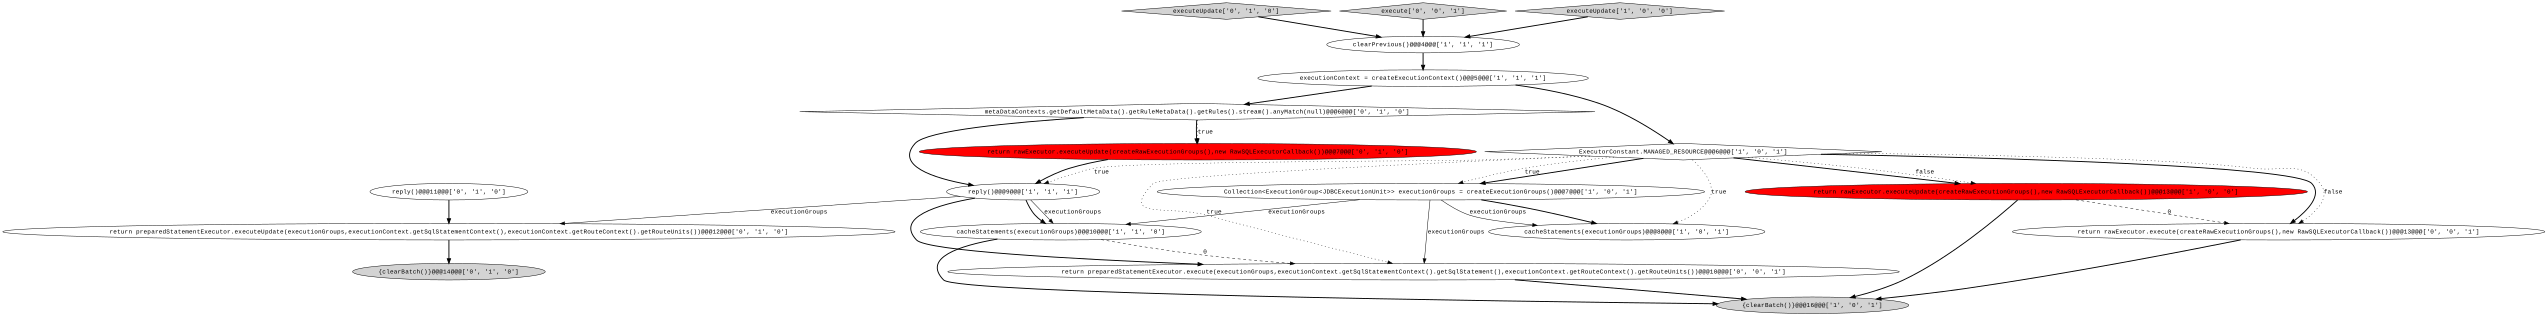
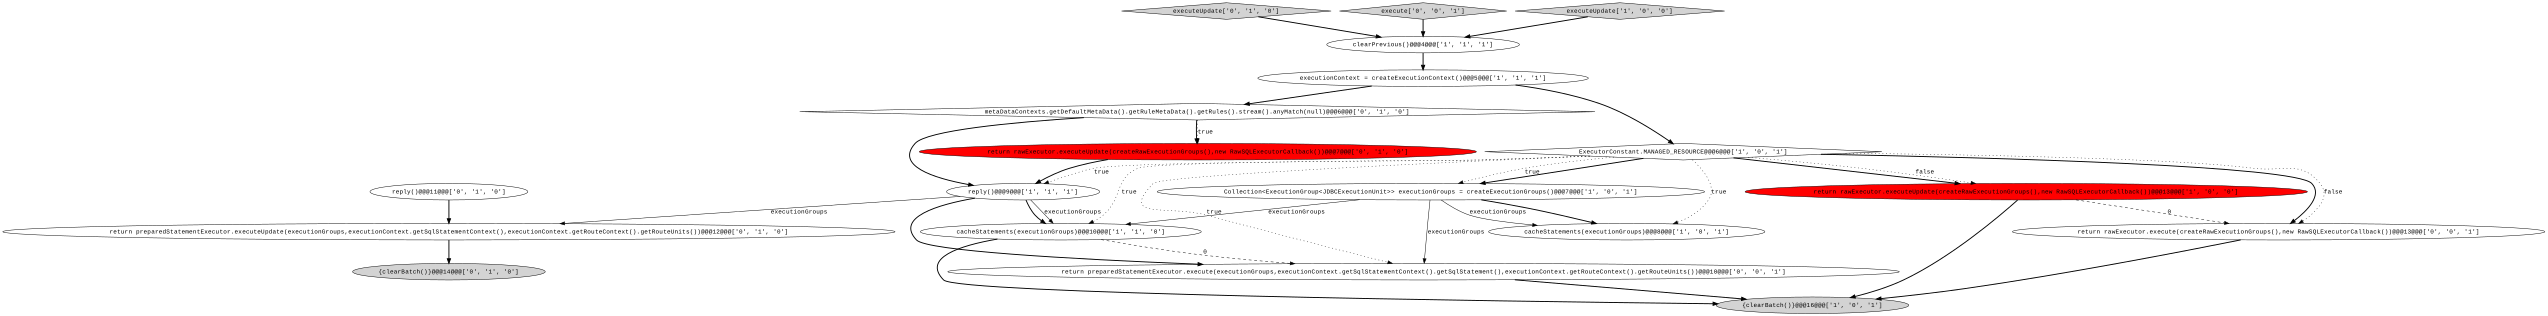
edge "ExecutorConstant.MANAGED_RESOURCE@@@6@@@['1', '0', '1']" -> "cacheStatements(executionGroups)@@@10@@@['1', '1', '0']": added, label "true"
